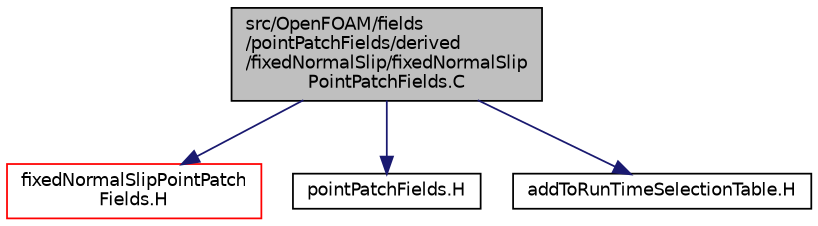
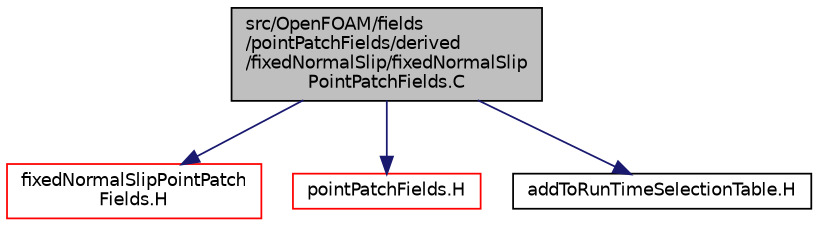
node "pointPatchFields.H": color black -> red
